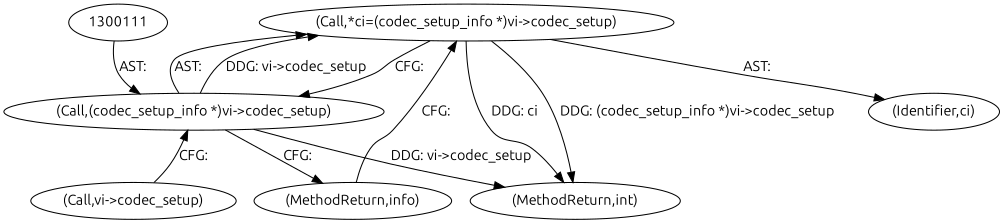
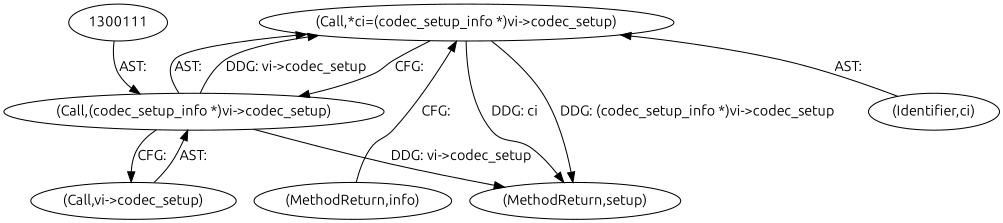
edge "(Call,*ci=(codec_setup_info *)vi->codec_setup)" -> "(Identifier,ci)": reversed
edge "(Call,(codec_setup_info *)vi->codec_setup)" -> "(MethodReturn,info)": now "(Call,(codec_setup_info *)vi->codec_setup)" -> "(Call,vi->codec_setup)"
edge "(Call,vi->codec_setup)" -> "(Call,(codec_setup_info *)vi->codec_setup)": label "CFG: " -> "AST: "
node "(MethodReturn,int)": label "(MethodReturn,int)" -> "(MethodReturn,setup)"
